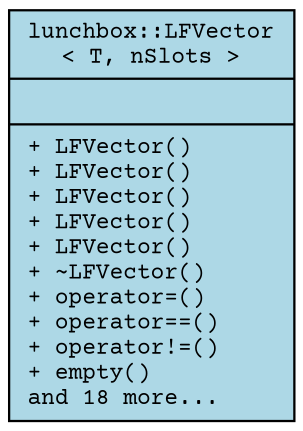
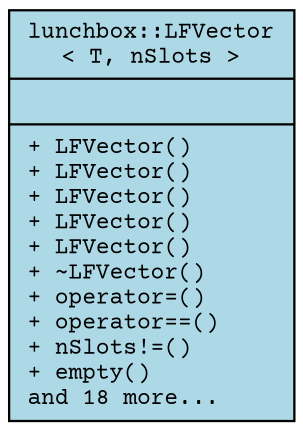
node "lunchbox::LFVector": text "+ operator!=()" -> "+ nSlots!=()"
